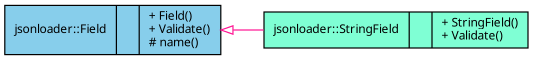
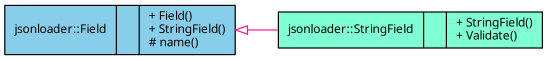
node "jsonloader::Field": text "+ Validate()" -> "+ StringField()"
